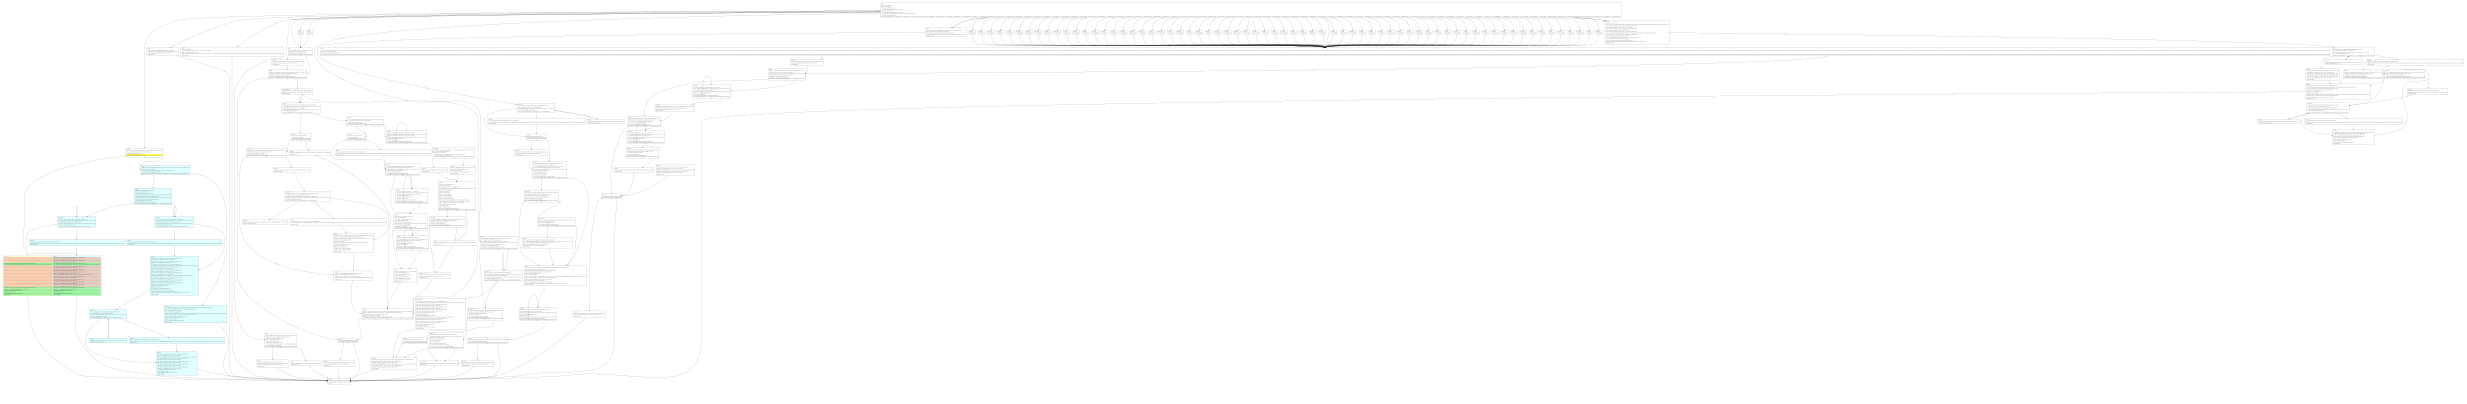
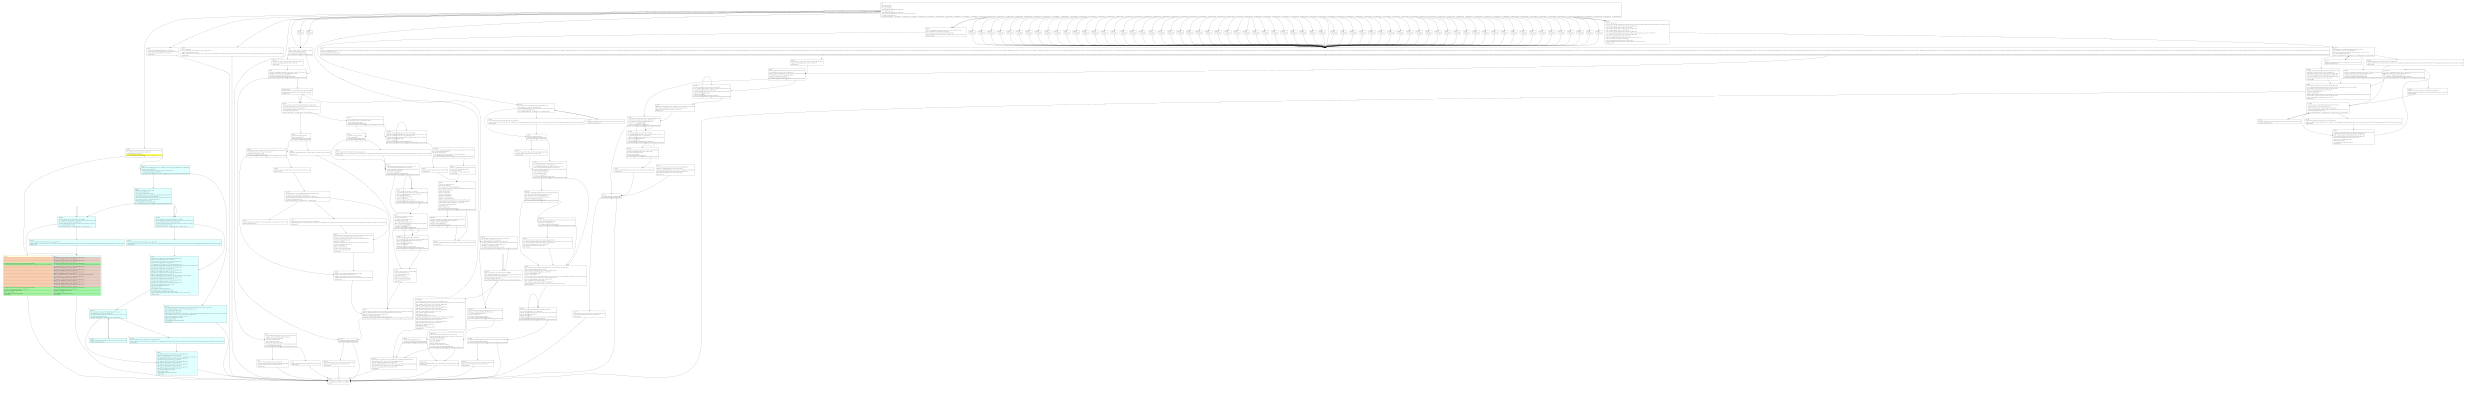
node "if.end178:": removed
